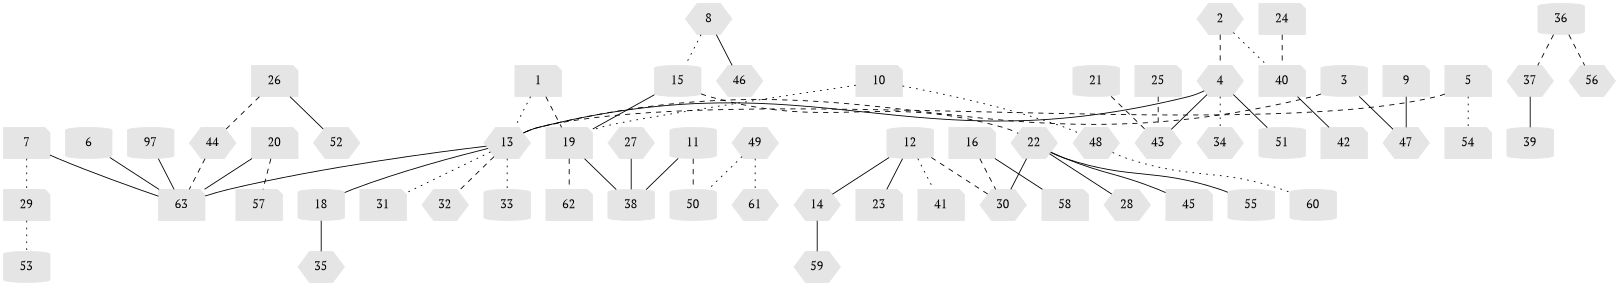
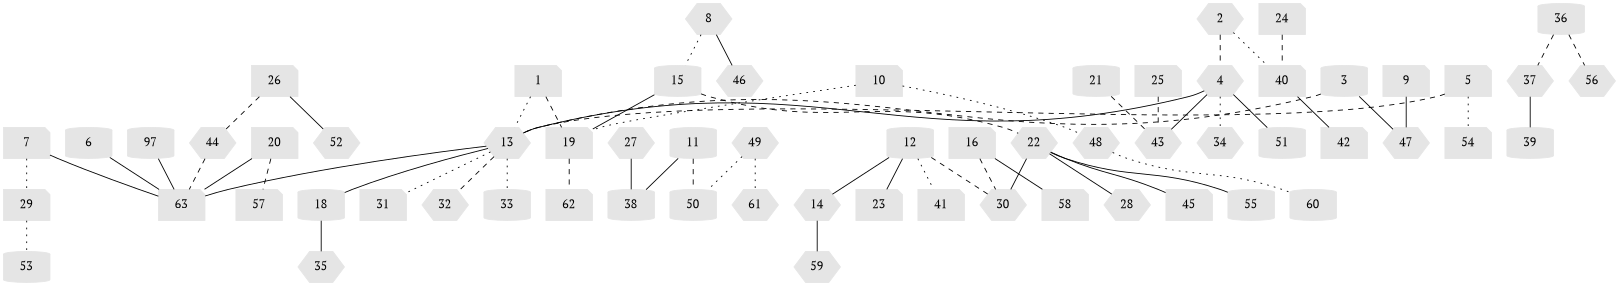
edge "19" -- "38": removed
